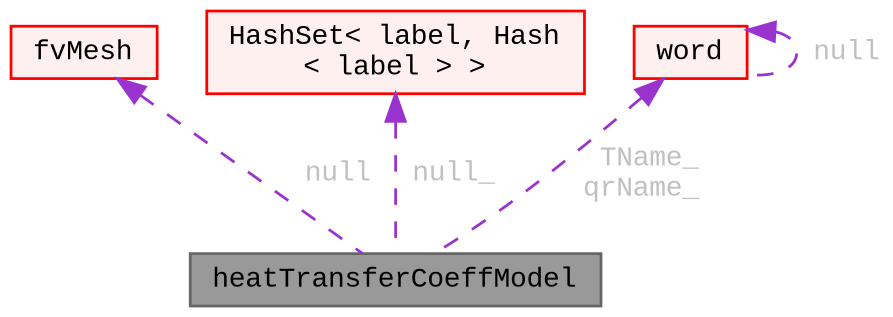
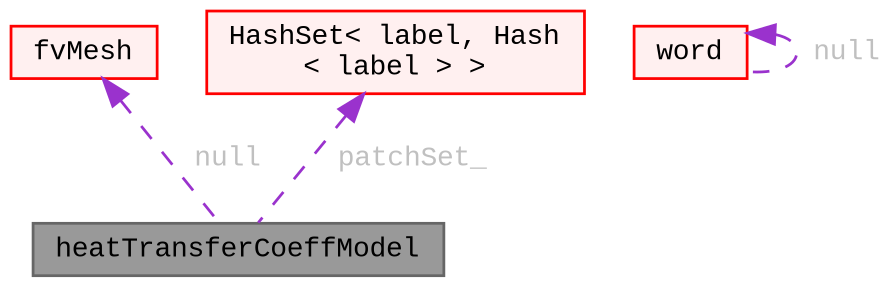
edge "heatTransferCoeffModel" -> "HashSet< label, Hash < label > >": label " null_" -> " patchSet_"
edge "heatTransferCoeffModel" -> "word": removed, label "TName_ qrName_"
